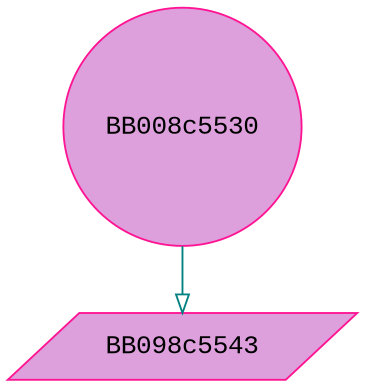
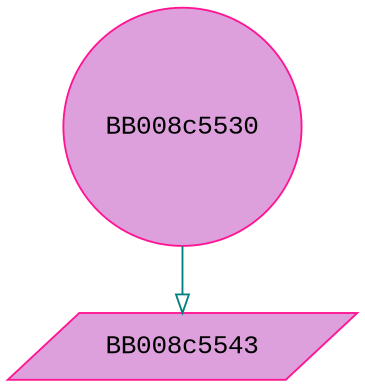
node "BB098c5543": label "BB098c5543" -> "BB008c5543"
